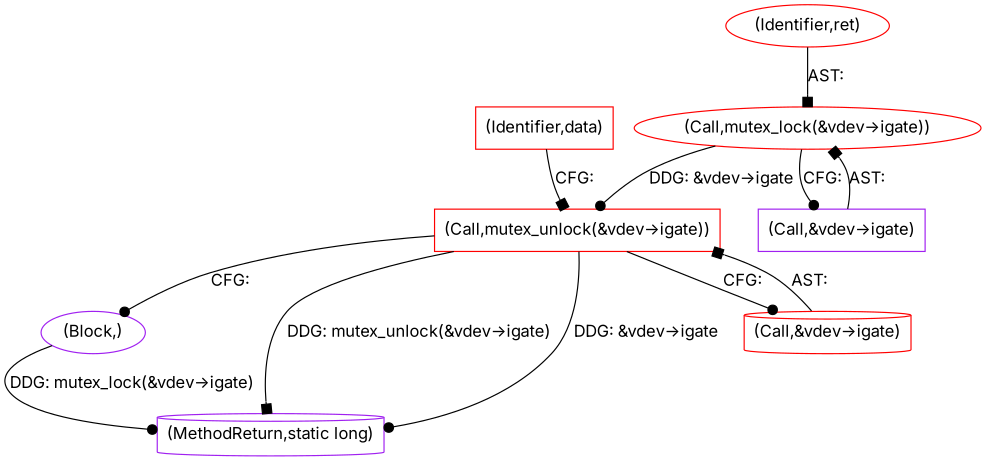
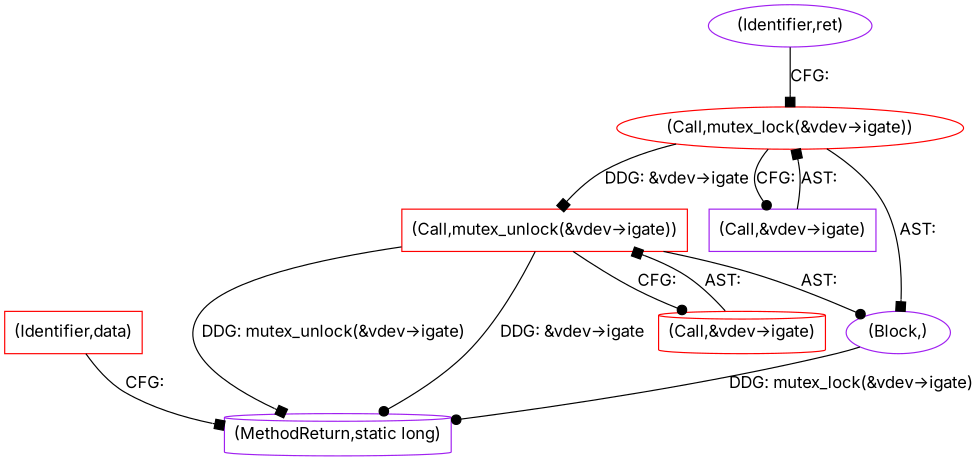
node "(Identifier,ret)": color red -> purple
edge "(Identifier,ret)" -> "(Call,mutex_lock(&vdev->igate))": label "AST: " -> "CFG: "
edge "(Call,mutex_lock(&vdev->igate))" -> "(Call,mutex_unlock(&vdev->igate))": arrowhead dot -> box
edge "(Identifier,data)" -> "(Call,mutex_unlock(&vdev->igate))": now "(Identifier,data)" -> "(MethodReturn,static long)"
edge "(Call,mutex_lock(&vdev->igate))" -> "(Block,)": added, label "AST:"
edge "(Call,mutex_unlock(&vdev->igate))" -> "(Block,)": label "CFG: " -> "AST: "
